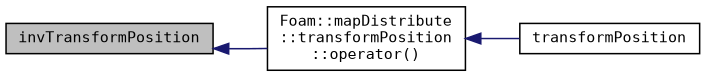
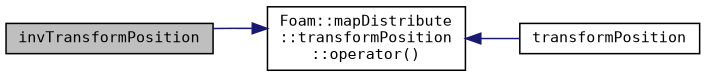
edge "Foam::mapDistribute ::transformPosition ::operator()" -> "invTransformPosition": reversed
